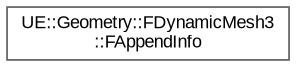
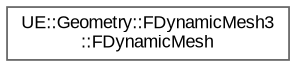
node "UE::Geometry::FDynamicMesh3 ::FAppendInfo": label "UE::Geometry::FDynamicMesh3 ::FAppendInfo" -> "UE::Geometry::FDynamicMesh3 ::FDynamicMesh"
